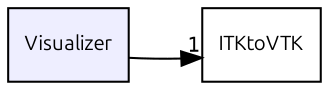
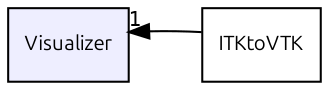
edge "Visualizer" -> "ITKtoVTK": reversed
